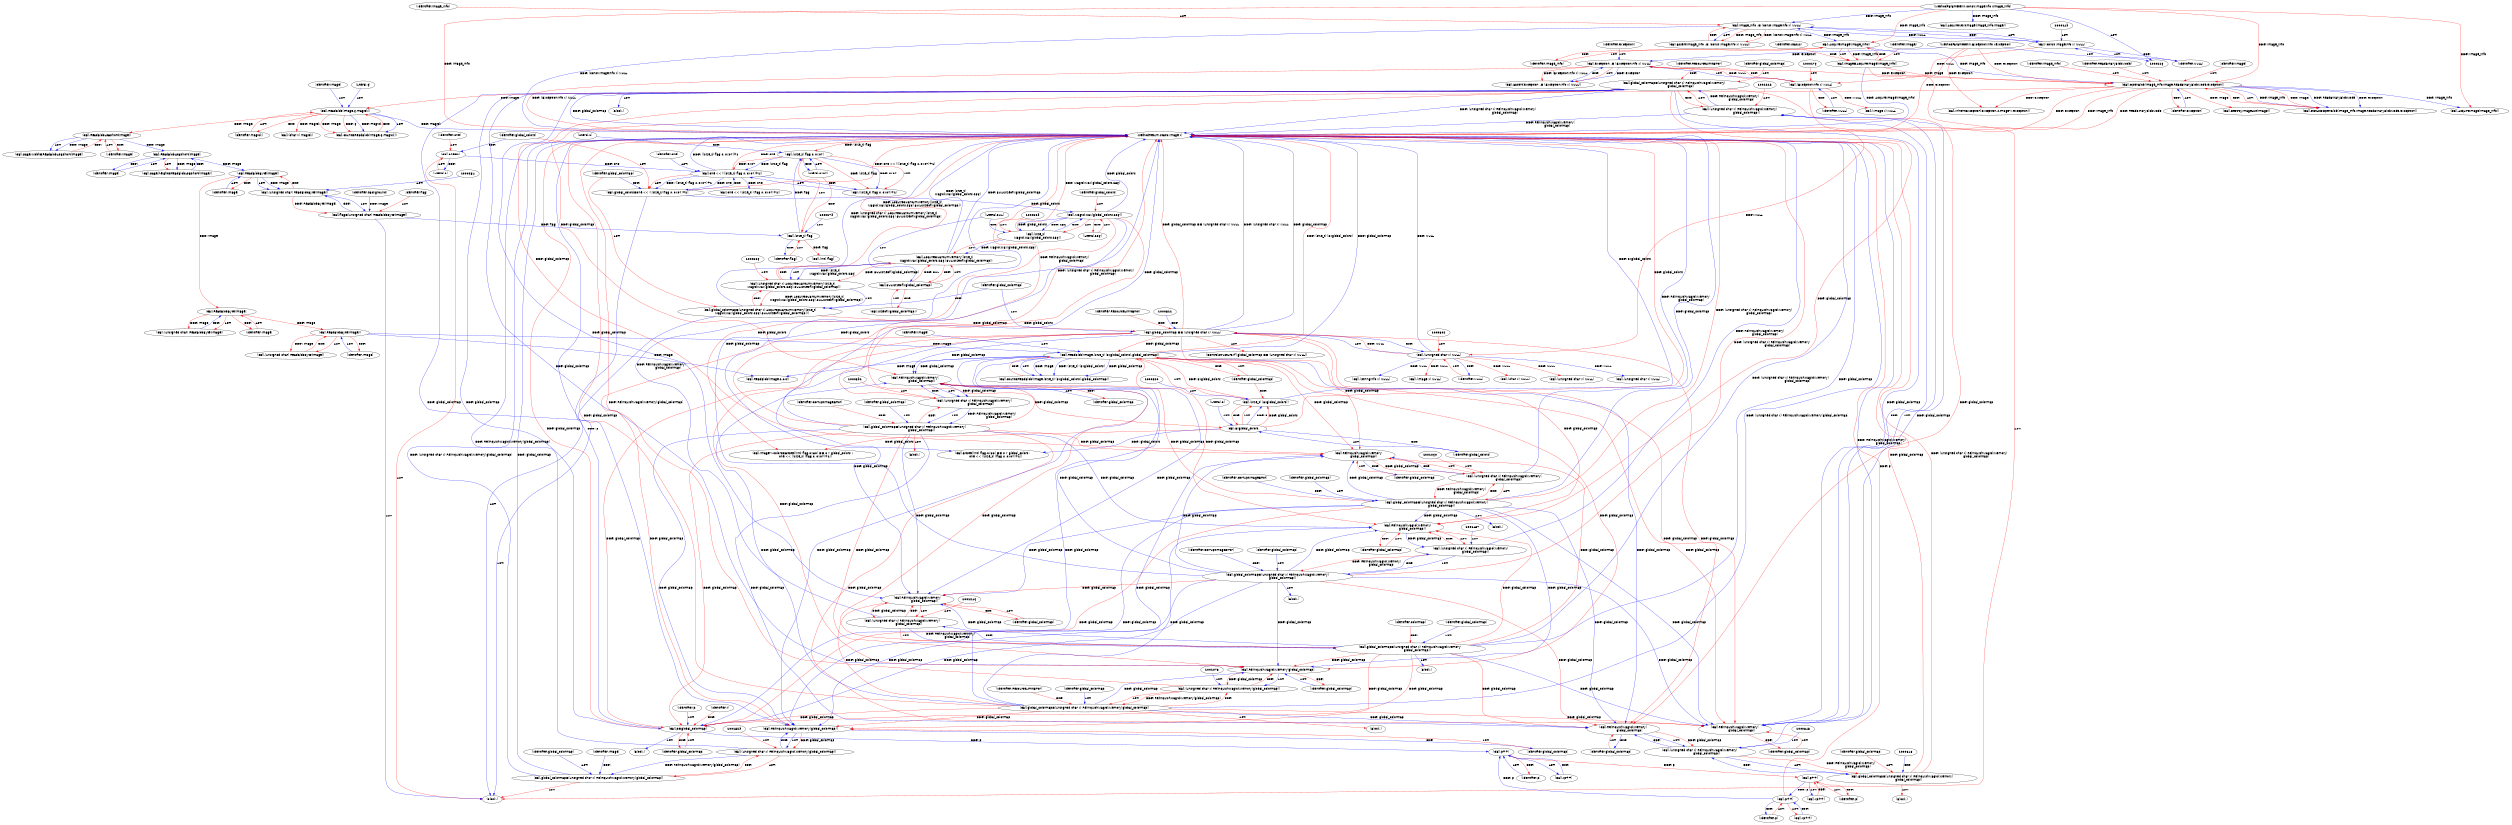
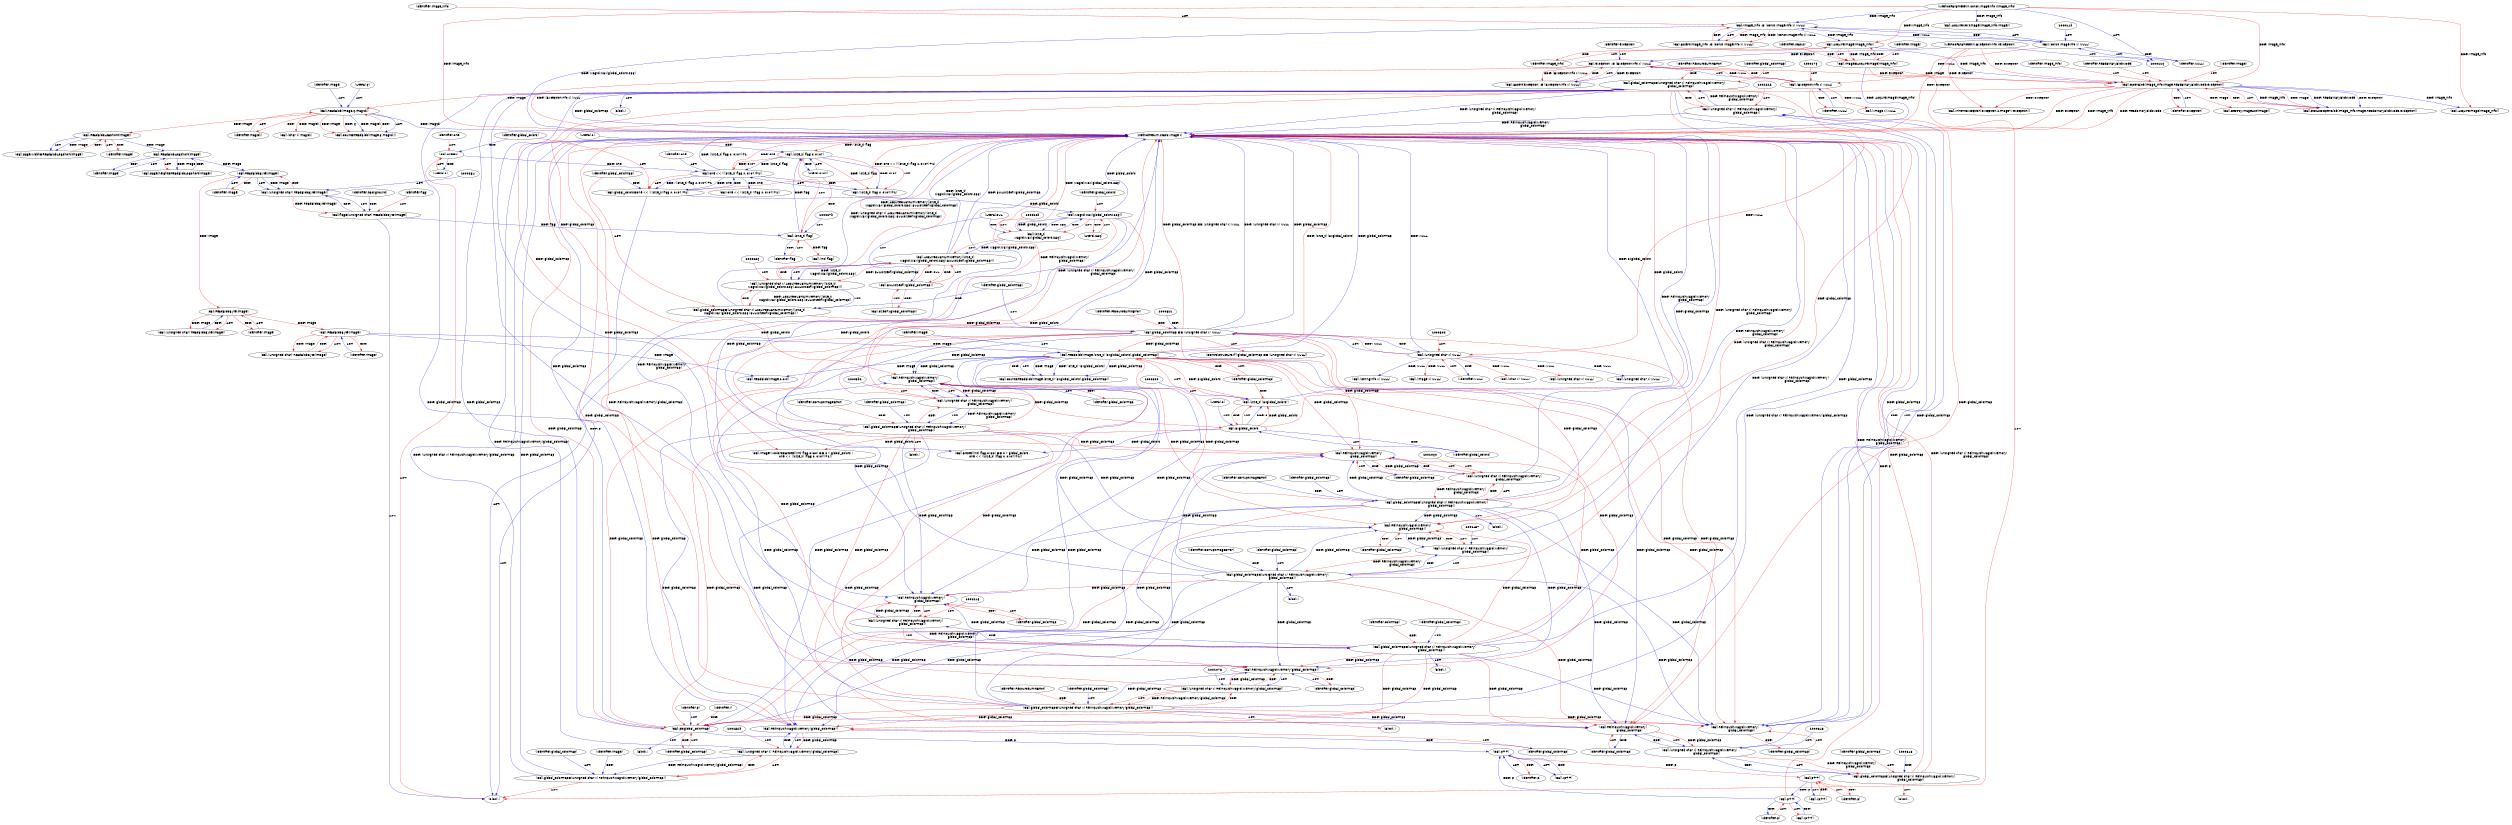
edge "(Call,image_info != (const ImageInfo *) NULL)" -> "(MethodReturn,static Image *)": label "DDG: (const ImageInfo *) NULL" -> "DDG: MagickMax(global_colors,256)"
edge "(Call,assert(exception != (ExceptionInfo *) NULL))" -> "(Call,exception != (ExceptionInfo *) NULL)": color blue -> red
edge "(Identifier,background)" -> "(Call,flag=(unsigned char) ReadBlobByte(image))": label "DDG: image" -> "CFG: "
